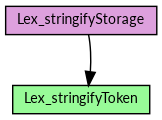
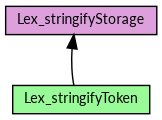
edge "Lex_stringifyStorage" -> "Lex_stringifyToken": reversed
